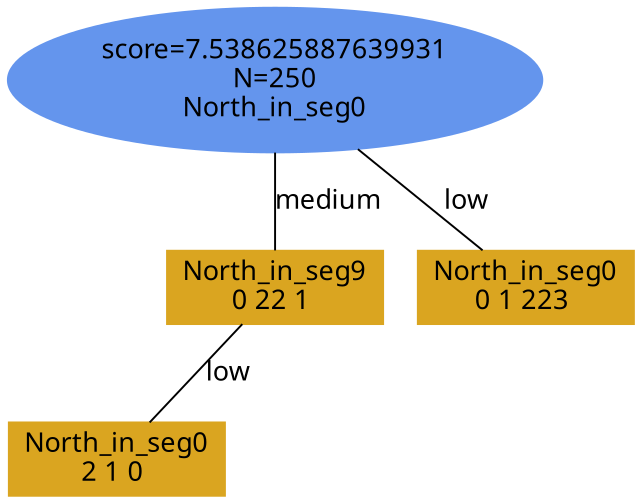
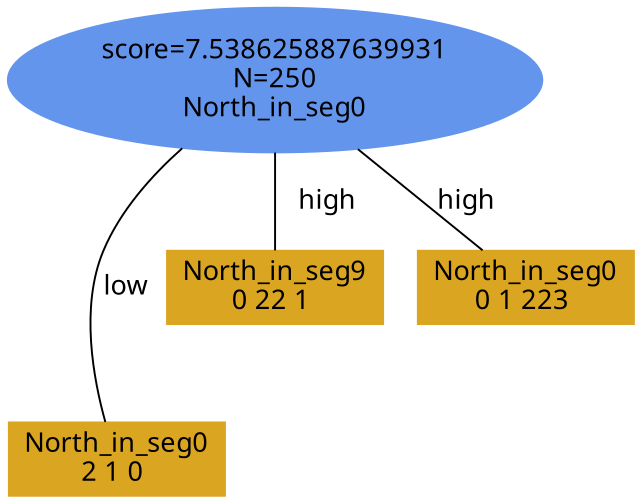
edge "score=7.538625887639931 N=250 North_in_seg0" -- "North_in_seg9 0 22 1": label "medium" -> "high"
edge "score=7.538625887639931 N=250 North_in_seg0" -- "North_in_seg0 0 1 223": label "low" -> "high"
edge "North_in_seg9 0 22 1" -- "North_in_seg0 2 1 0": now "score=7.538625887639931 N=250 North_in_seg0" -- "North_in_seg0 2 1 0"
